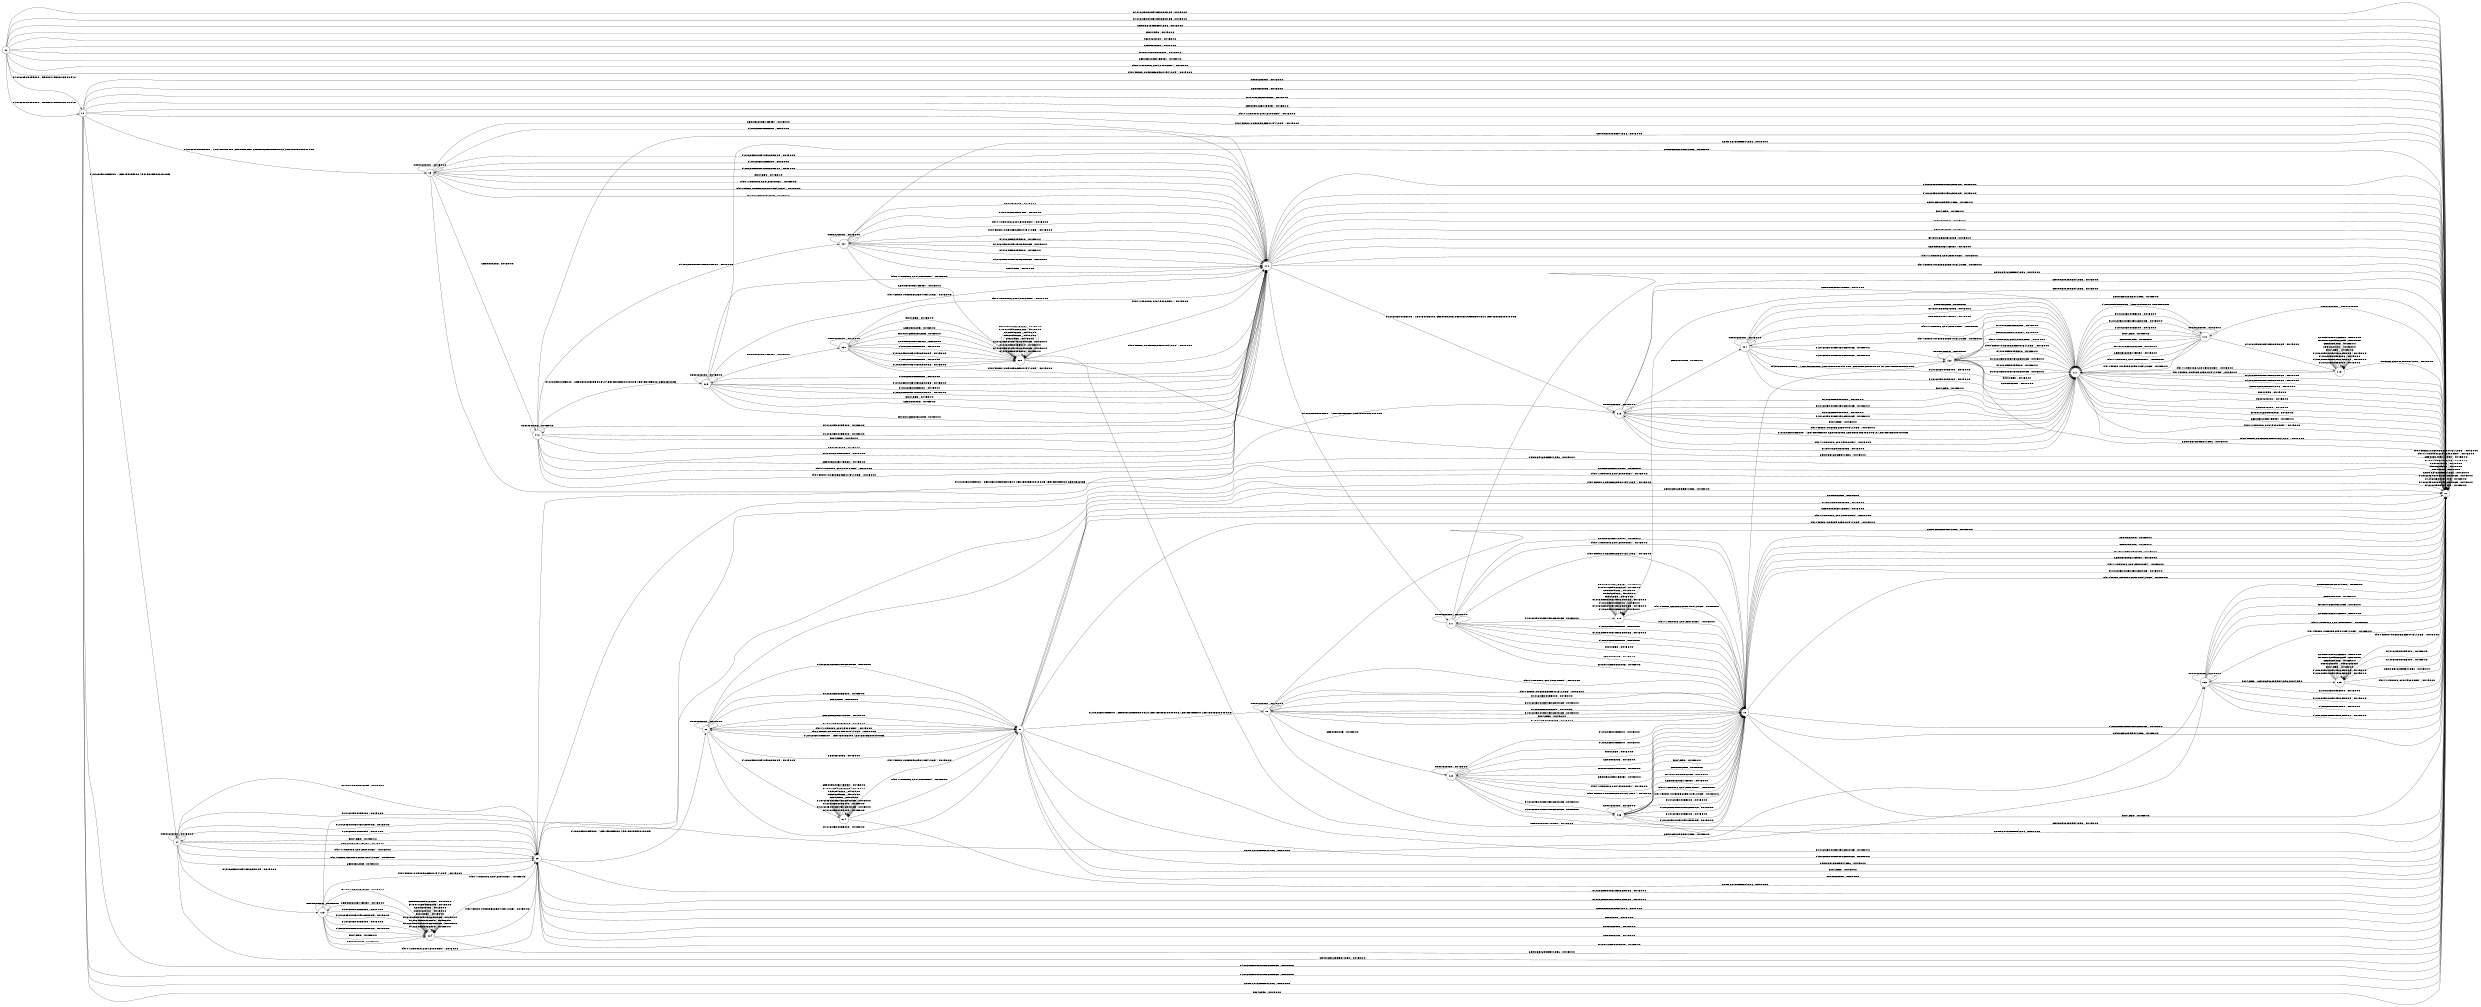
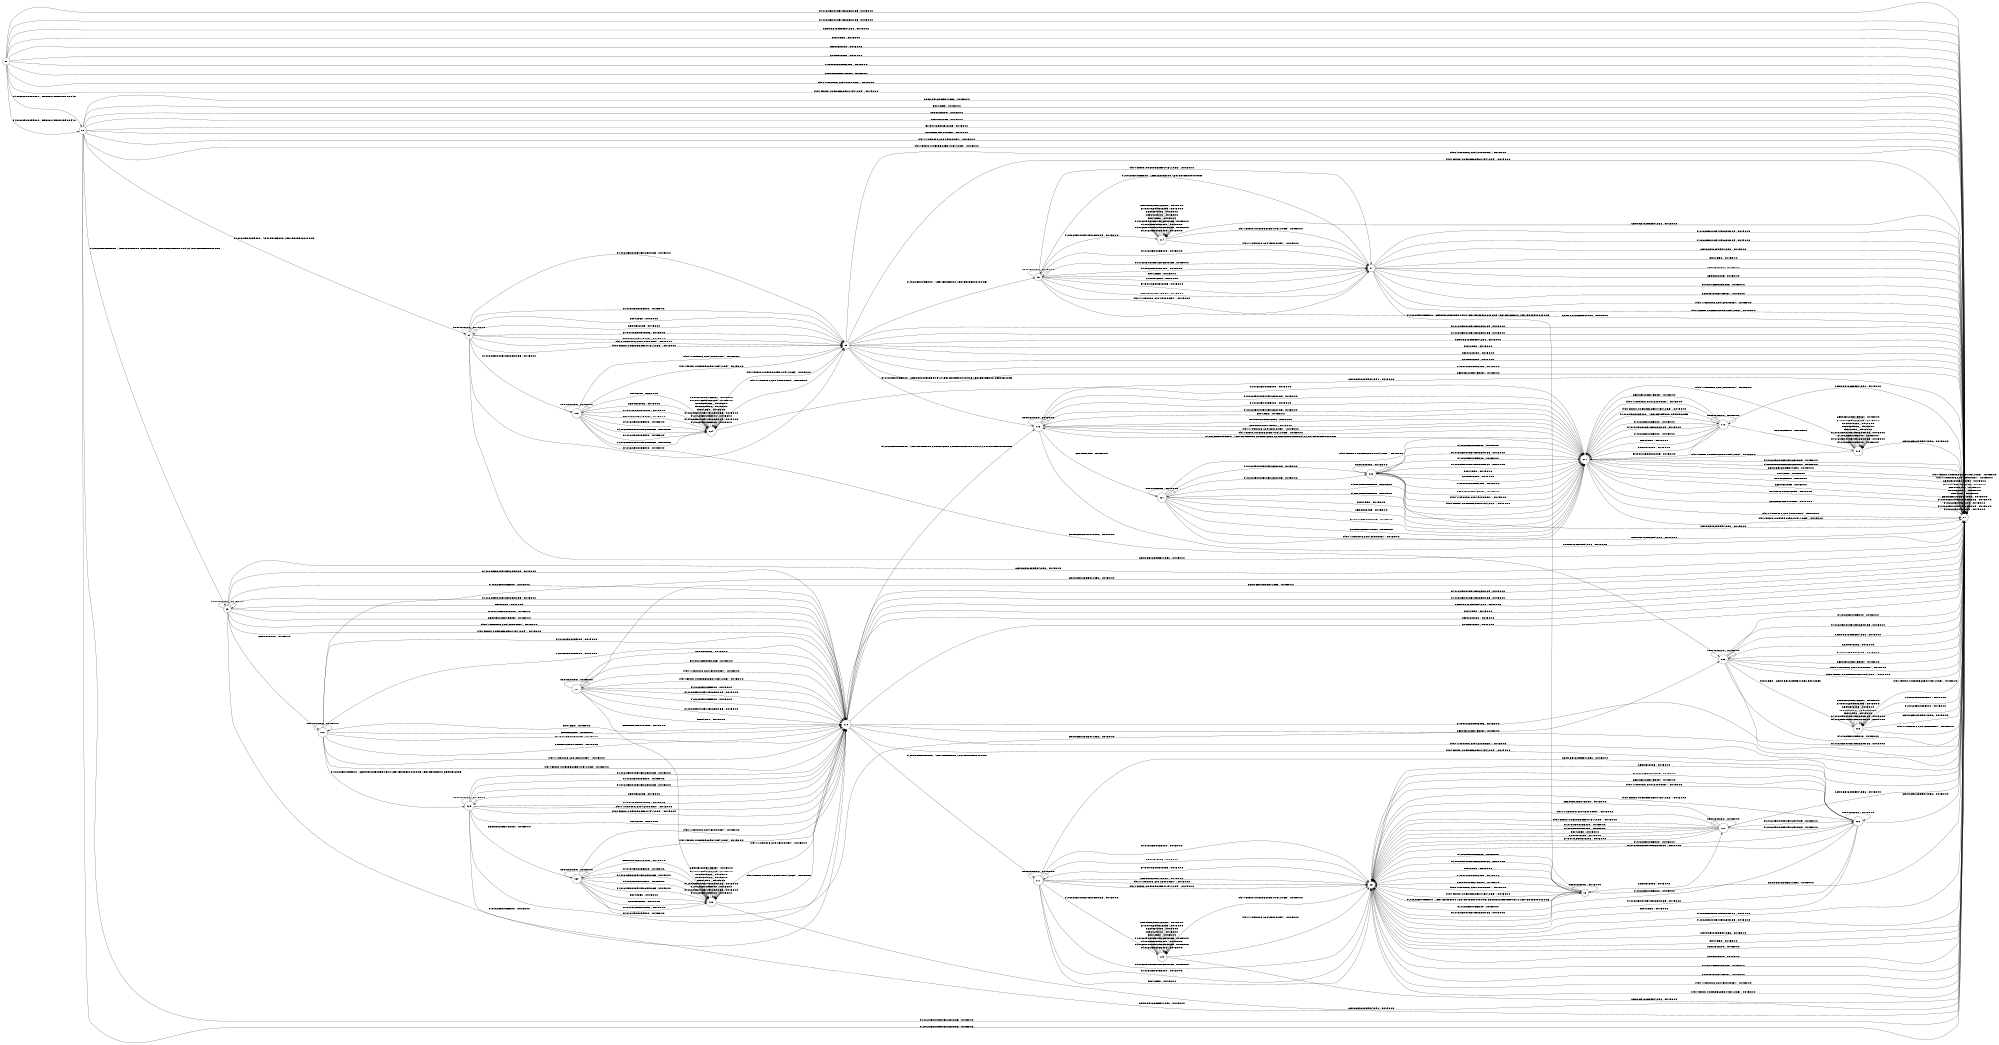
edge "s16" -> "s1": label "CHANGE_CIPHER_SPEC / TIMEOUT" -> "NOTIFY_CIPHER_SPEC / TIMEOUT"
edge "s12" -> "s27": removed, label "PSK_CLIENT_KEY_EXCHANGE / TIMEOUT"
edge "s18" -> "s1": label "APPLICATION / APPLICATION" -> "CHANGE_CIPHER_SPEC / TIMEOUT"
edge "s18" -> "s19": label "PSK_CLIENT_KEY_EXCHANGE / TIMEOUT" -> "APPLICATION / TIMEOUT"
edge "s19" -> "s1": label "UNEXPECTED_CIPHER_SPEC / TIMEOUT" -> "CHANGE_CIPHER_SPEC / TIMEOUT"
edge "s9" -> "s22": now "s9" -> "s8"
edge "s28" -> "s23": now "s30" -> "s23"
